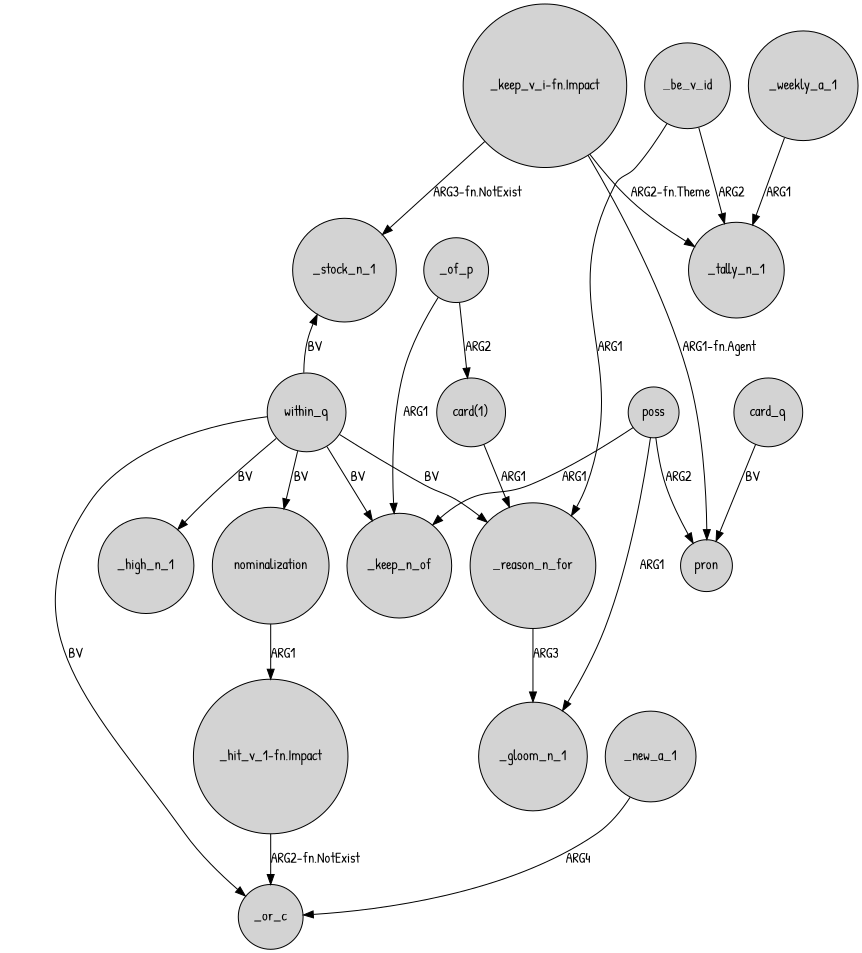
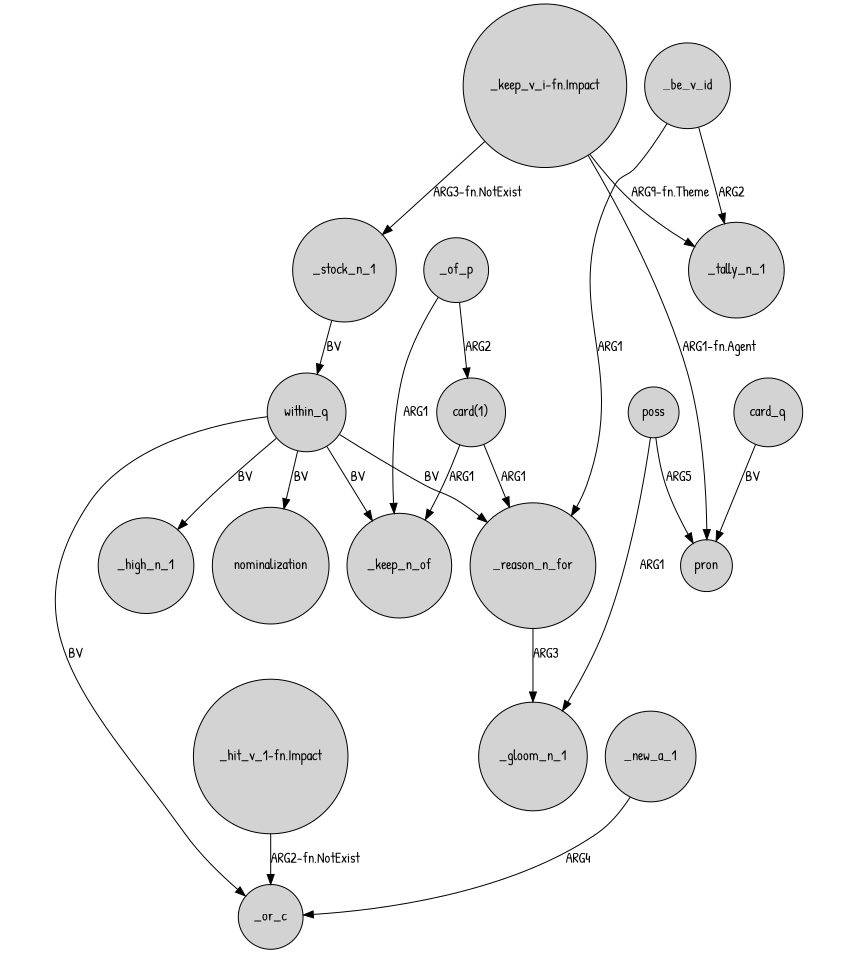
node "_weekly_a_1": removed
edge "_keep_v_i-fn.Impact" -> "_tally_n_1": label "ARG2-fn.Theme" -> "ARG9-fn.Theme"
edge "within_q" -> "_stock_n_1": reversed
edge "poss" -> "pron": label "ARG2" -> "ARG5"
edge "poss" -> "_keep_n_of": now "card(1)" -> "_keep_n_of"
edge "nominalization" -> "_hit_v_1-fn.Impact": removed, label "ARG1"
